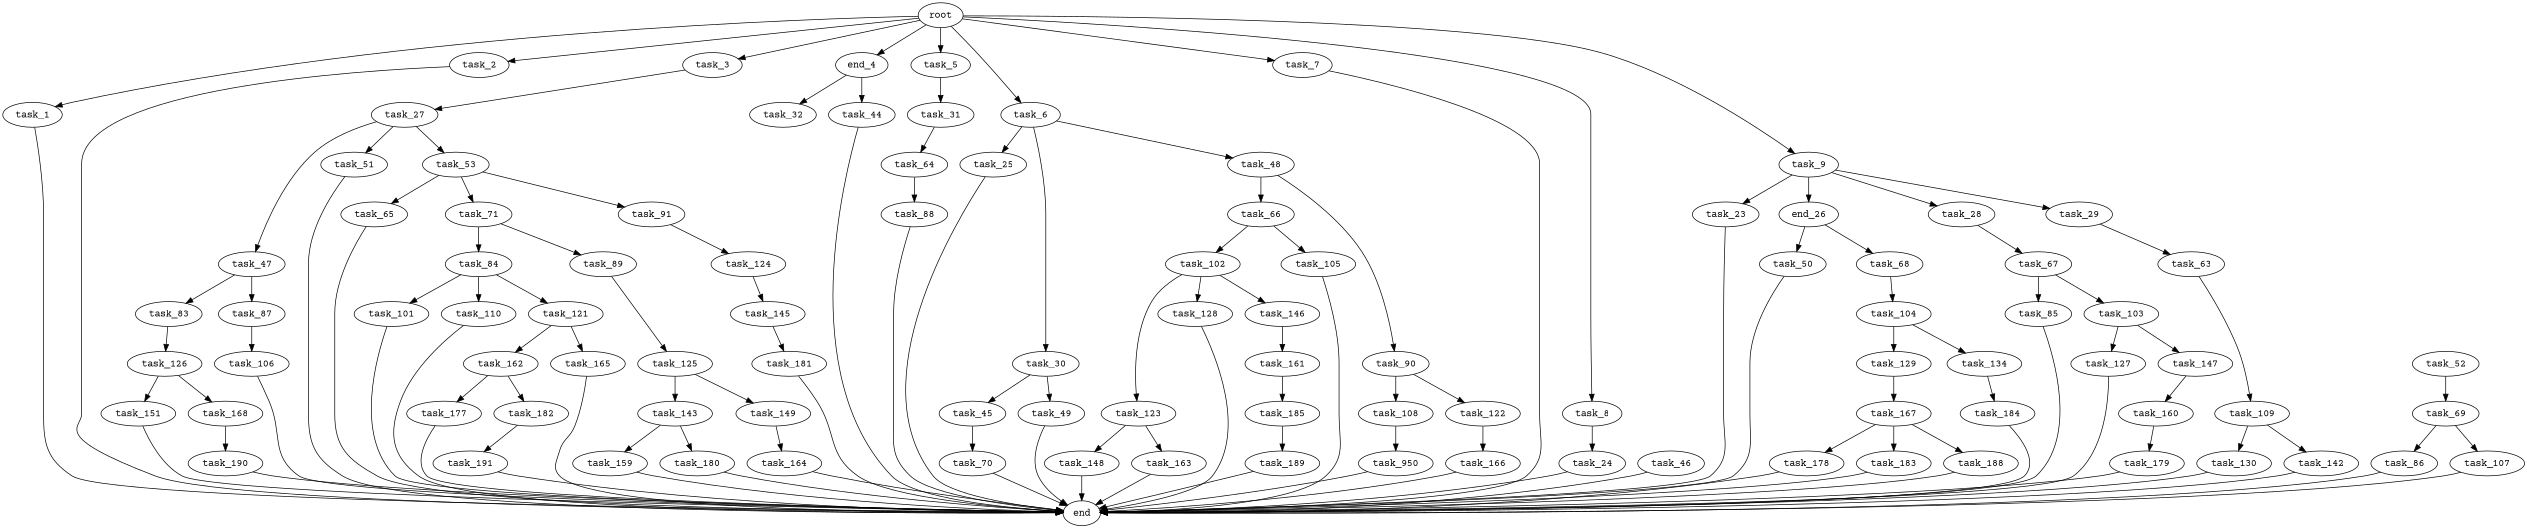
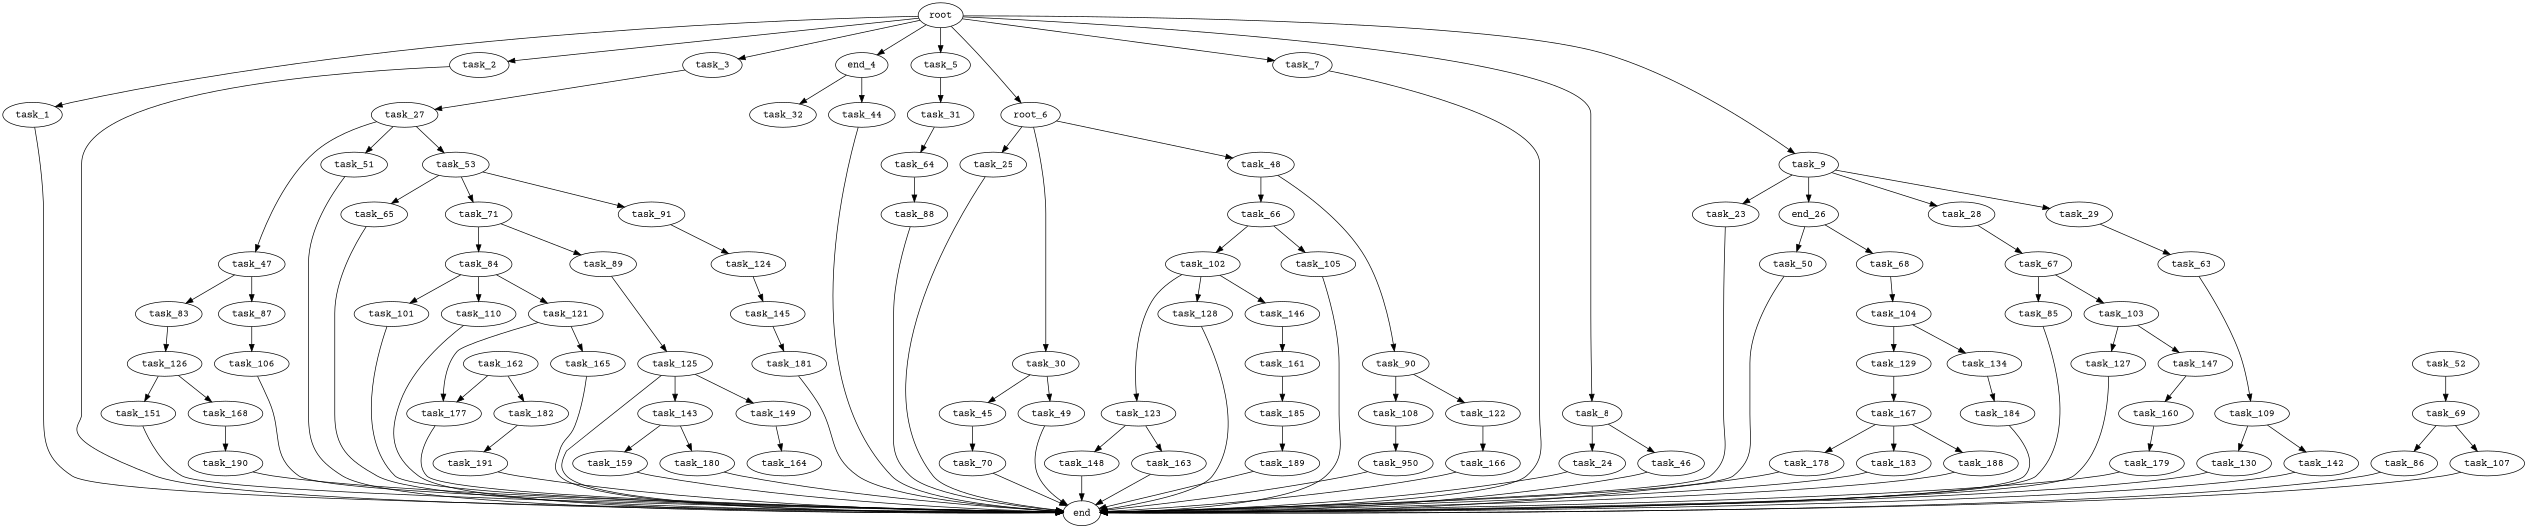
node "task_6": label "task_6" -> "root_6"
edge "task_121" -> "task_162": now "task_121" -> "task_177"
edge "task_8" -> "task_46": added
edge "task_164" -> "end": now "task_125" -> "end"
